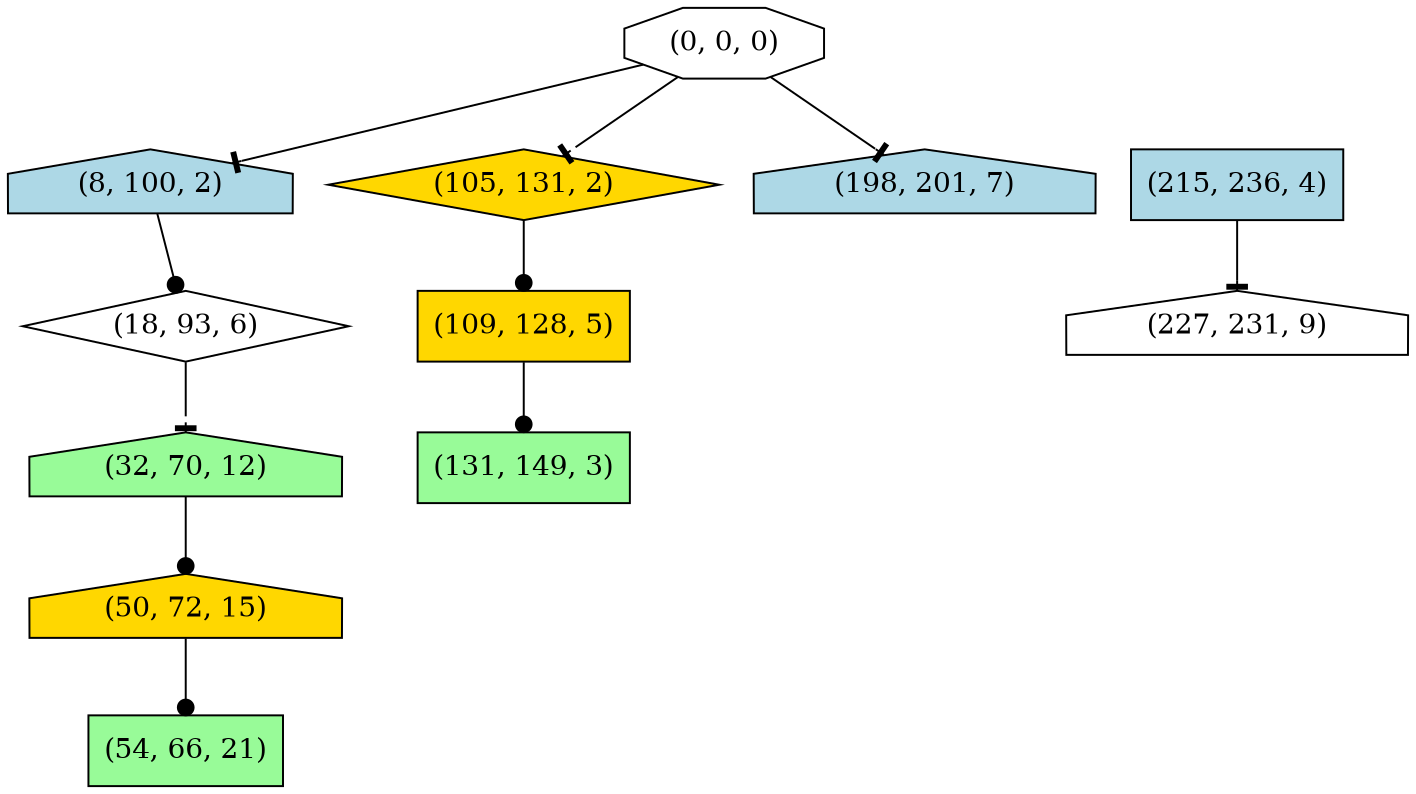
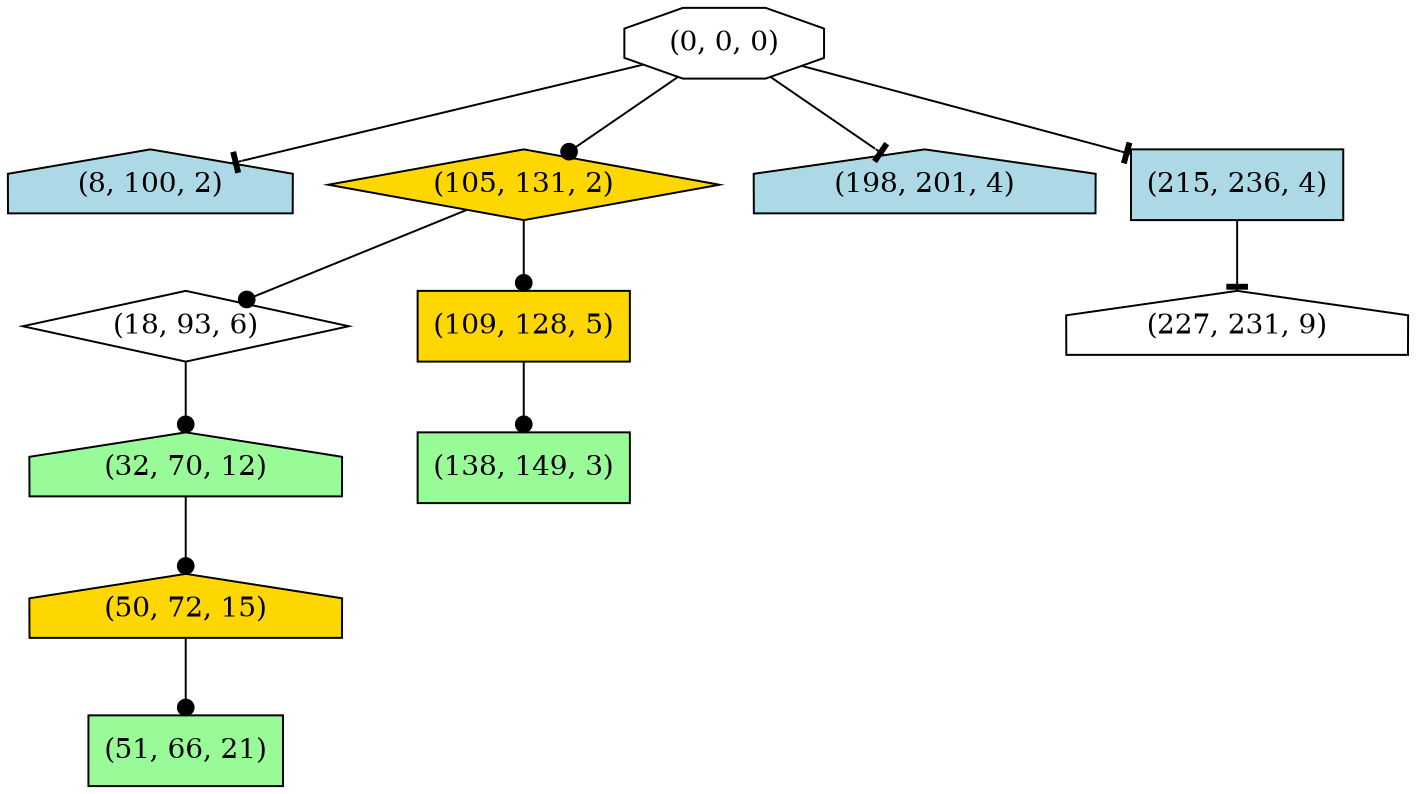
edge "(0, 0, 0)" -> "(215, 236, 4)": added
edge "(0, 0, 0)" -> "(105, 131, 2)": arrowhead tee -> dot
node "(198, 201, 7)": label "(198, 201, 7)" -> "(198, 201, 4)"
edge "(8, 100, 2)" -> "(18, 93, 6)": now "(105, 131, 2)" -> "(18, 93, 6)"
edge "(18, 93, 6)" -> "(32, 70, 12)": arrowhead tee -> dot
node "(131, 149, 3)": label "(131, 149, 3)" -> "(138, 149, 3)"
node "(54, 66, 21)": label "(54, 66, 21)" -> "(51, 66, 21)"
